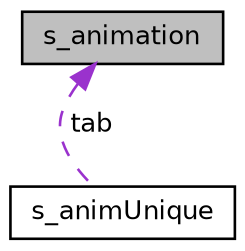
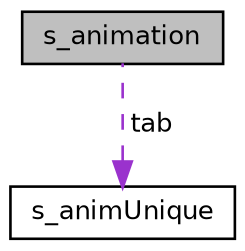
edge "s_animUnique" -> "s_animation": reversed
